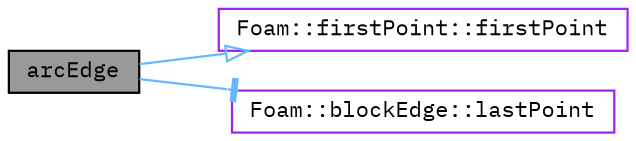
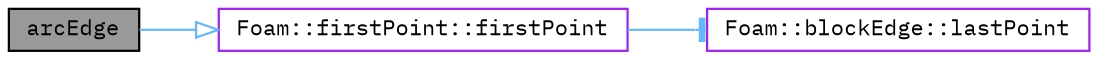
edge "arcEdge" -> "Foam::blockEdge::lastPoint": now "Foam::firstPoint::firstPoint" -> "Foam::blockEdge::lastPoint"
